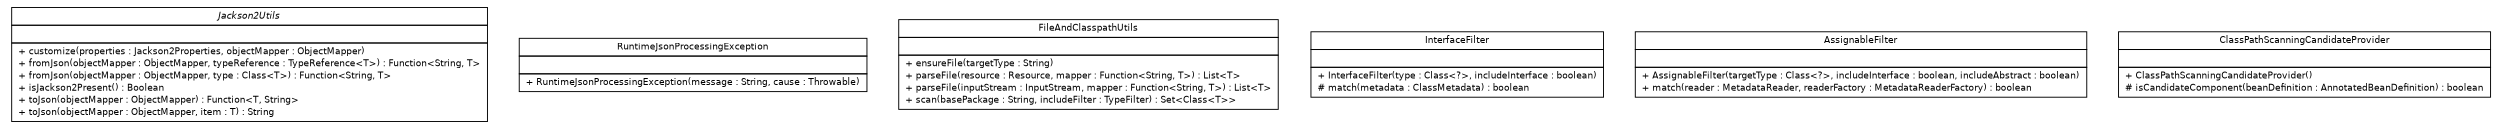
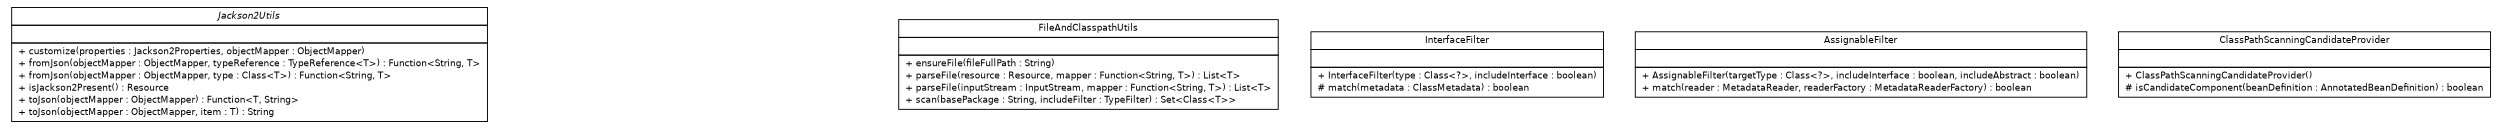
node "RuntimeJsonProcessingException": removed
node "FileAndClasspathUtils": text "+ ensureFile(targetType : String)" -> "+ ensureFile(fileFullPath : String)"
node "Jackson2Utils": text "+ isJackson2Present() : Boolean" -> "+ isJackson2Present() : Resource"
